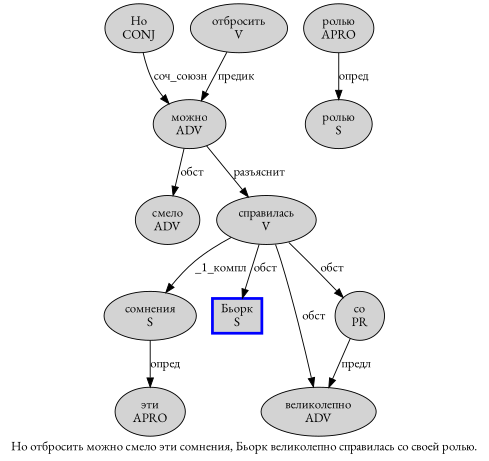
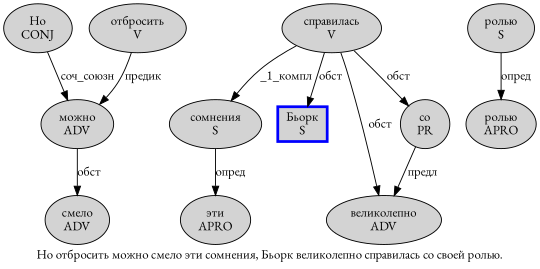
edge "ролью APRO" -> "ролью S": reversed
edge "можно ADV" -> "справилась V": removed, label "разъяснит"
